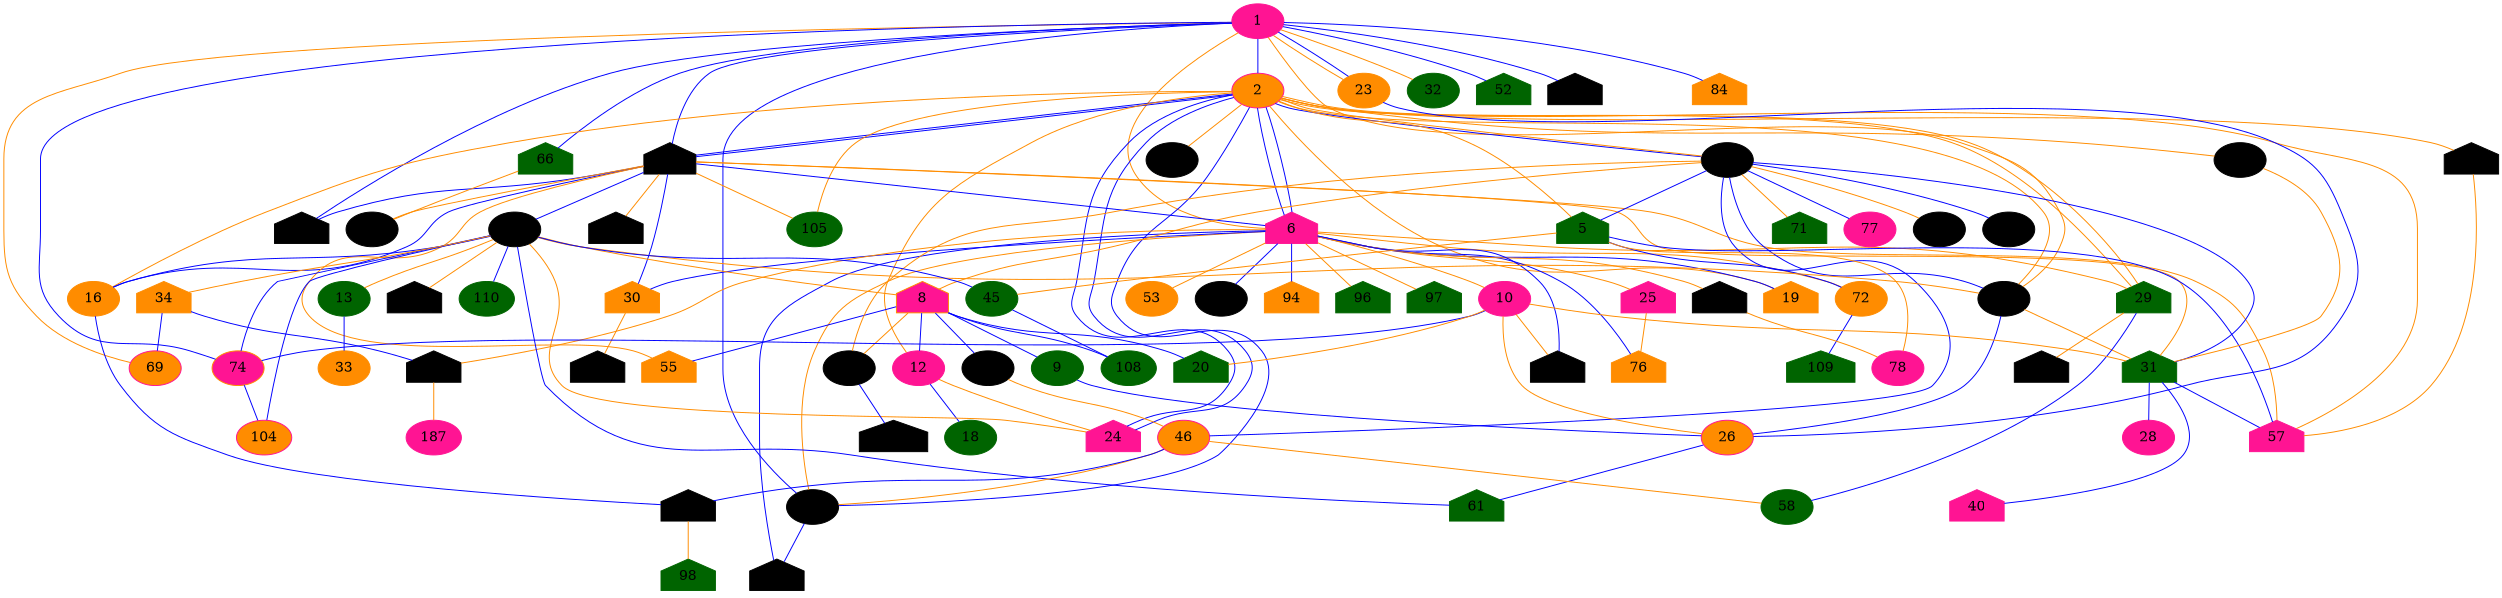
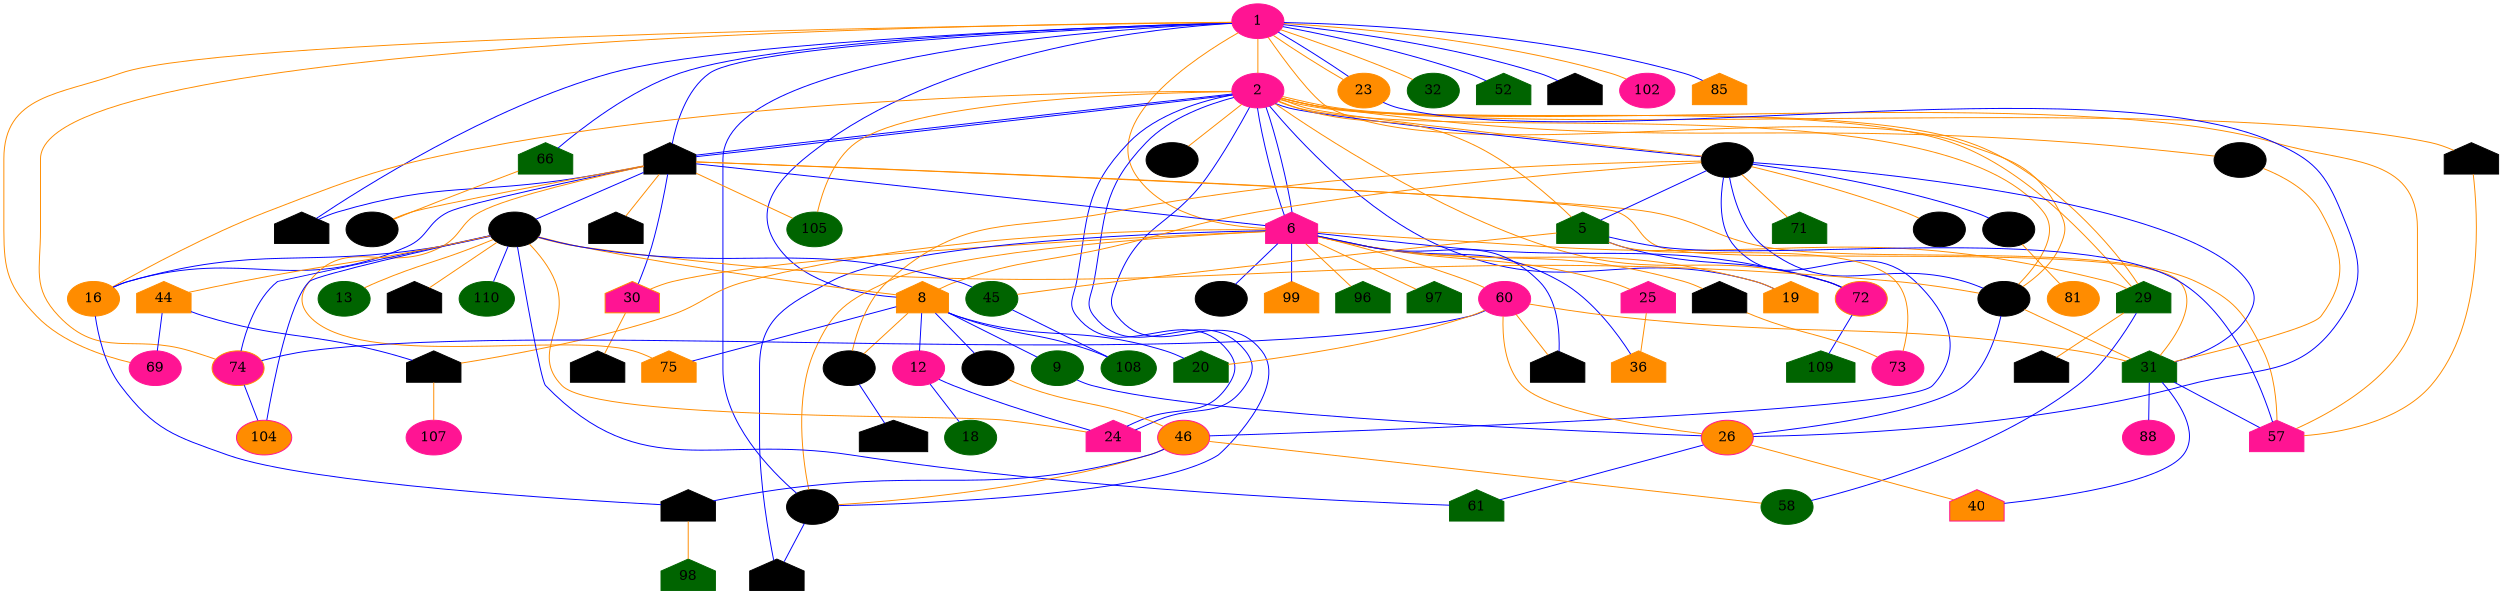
edge "1" -- "74": color blue -> darkorange
edge "1" -- "2": color blue -> darkorange
node "2": fillcolor darkorange -> deeppink
node "102": added
node "84": label "84" -> "85"
edge "1" -- "8": added
edge "2" -- "12": now "2" -- "72"
edge "2" -- "19": color darkorange -> blue
node "77": removed
edge "6" -- "30": color blue -> darkorange
edge "6" -- "72": color darkorange -> blue
edge "6" -- "19": color blue -> darkorange
node "34": label "34" -> "44"
node "30": fillcolor darkorange -> deeppink
node "8": fillcolor deeppink -> darkorange
node "53": removed
node "94": label "94" -> "99"
node "10": label "10" -> "60"
node "72": fillcolor darkorange -> deeppink
node "81": added
node "69": fillcolor darkorange -> deeppink
node "33": removed
node "55": label "55" -> "75"
node "76": label "76" -> "36"
node "78": label "78" -> "73"
edge "12" -- "24": color darkorange -> blue
node "187": label "187" -> "107"
node "28": label "28" -> "88"
edge "26" -- "40": added
node "40": fillcolor deeppink -> darkorange
